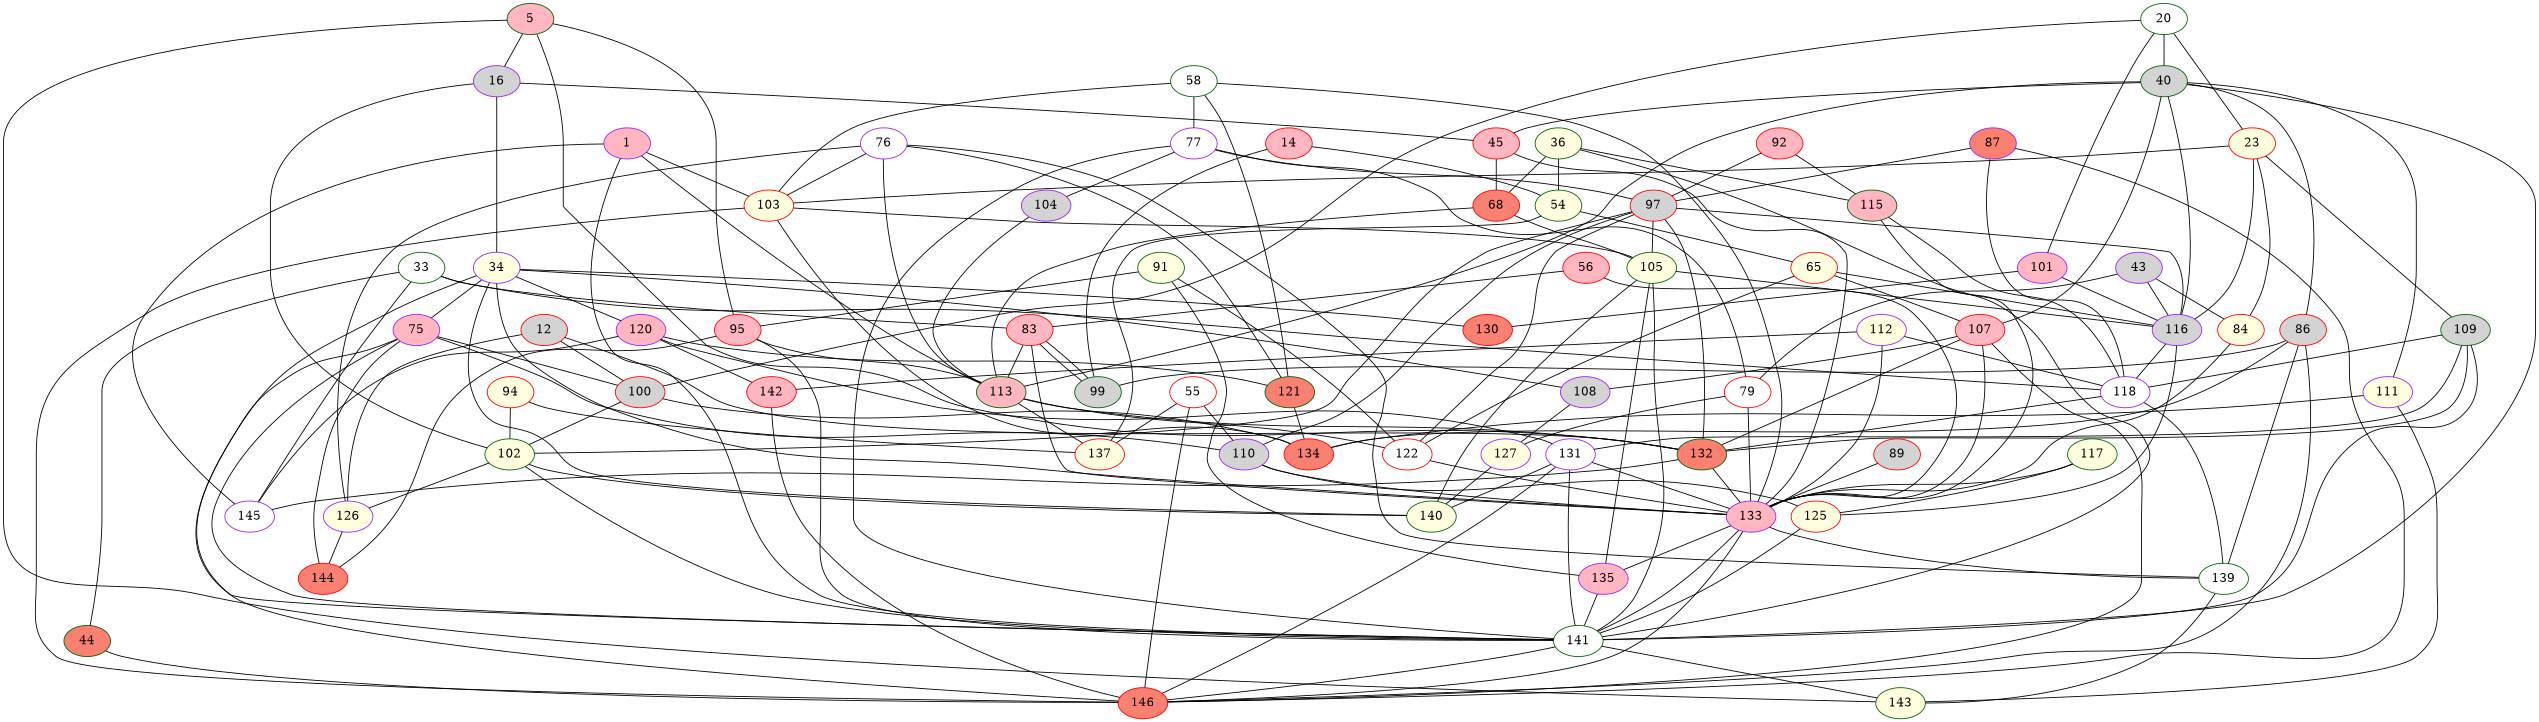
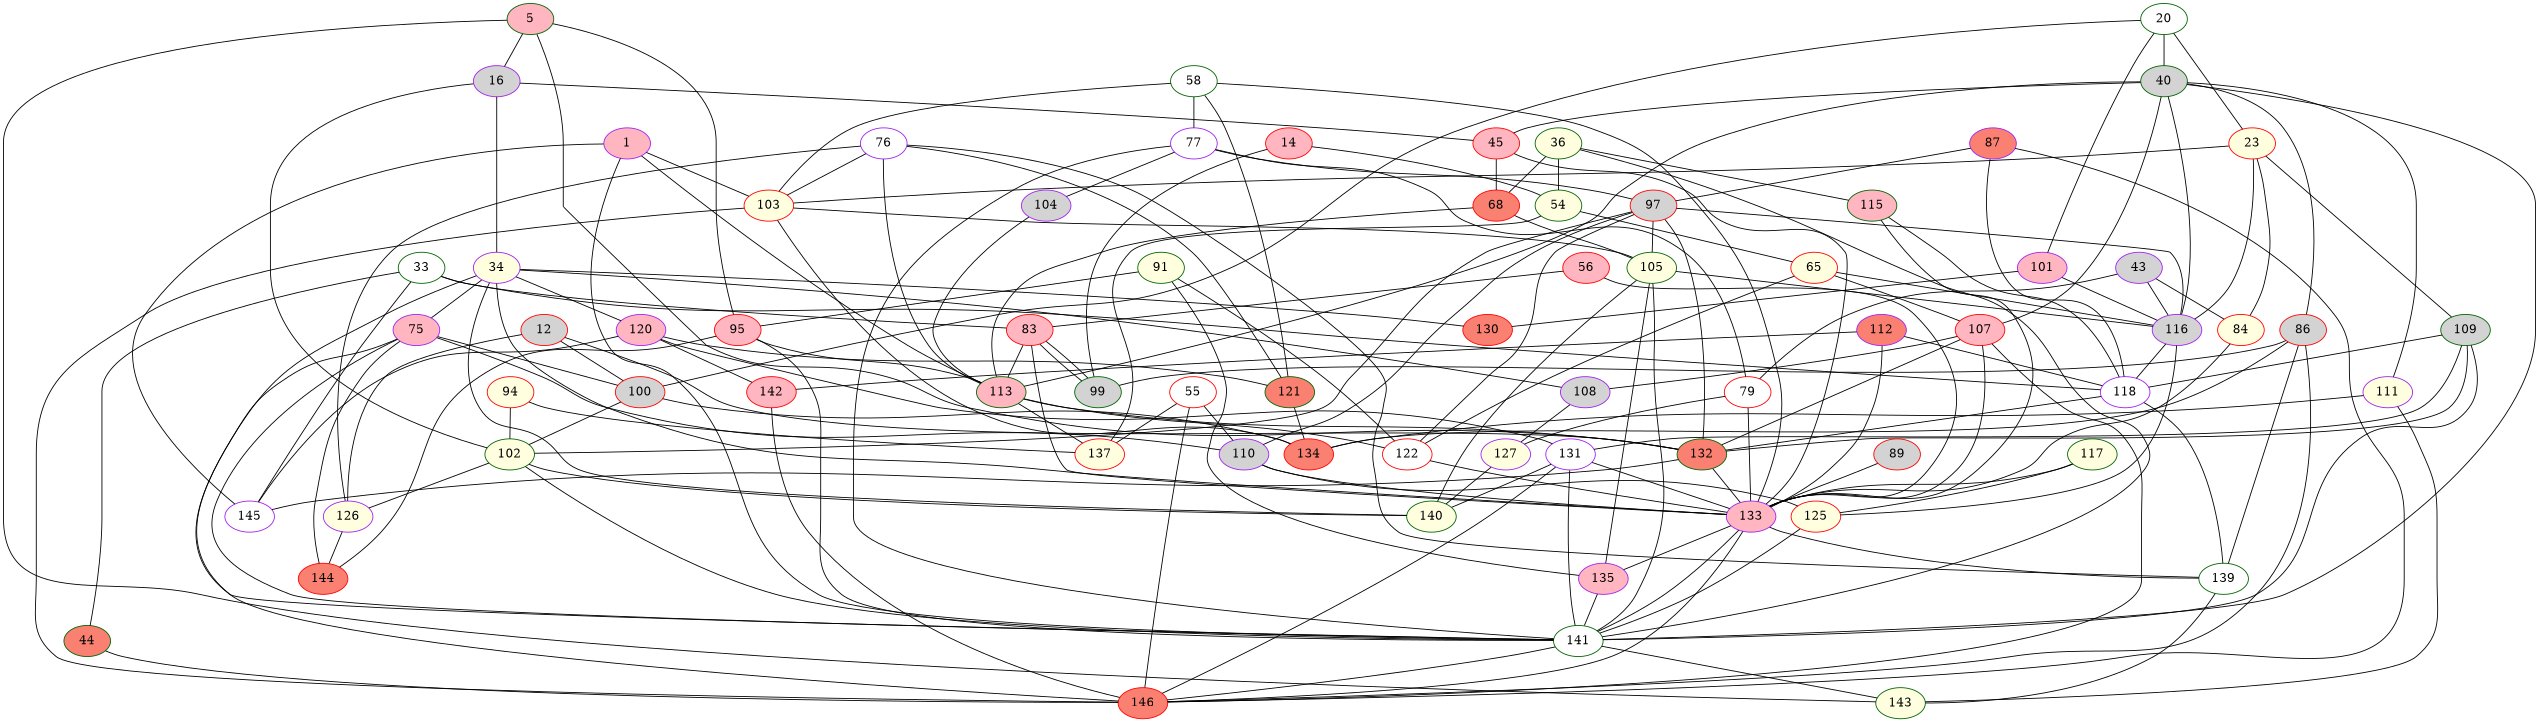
node "92": removed
node "112": fillcolor lightyellow -> salmon
